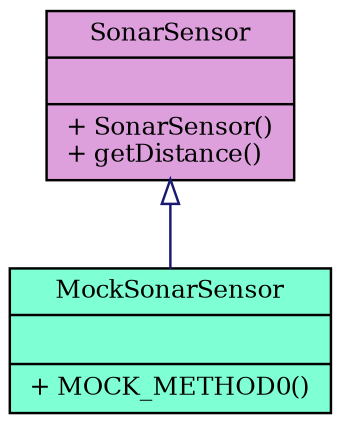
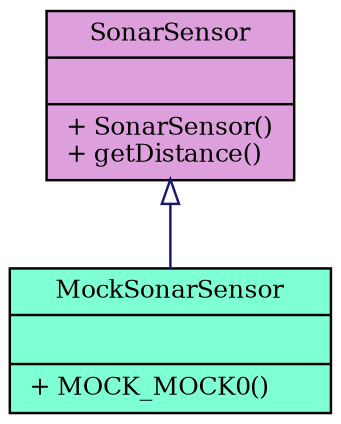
node "MockSonarSensor": text "+ MOCK_METHOD0()" -> "+ MOCK_MOCK0()"
